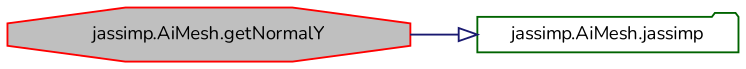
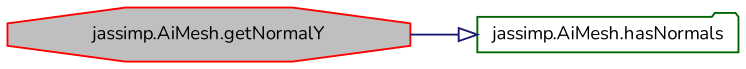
node "jassimp.AiMesh.jassimp": label "jassimp.AiMesh.jassimp" -> "jassimp.AiMesh.hasNormals"
